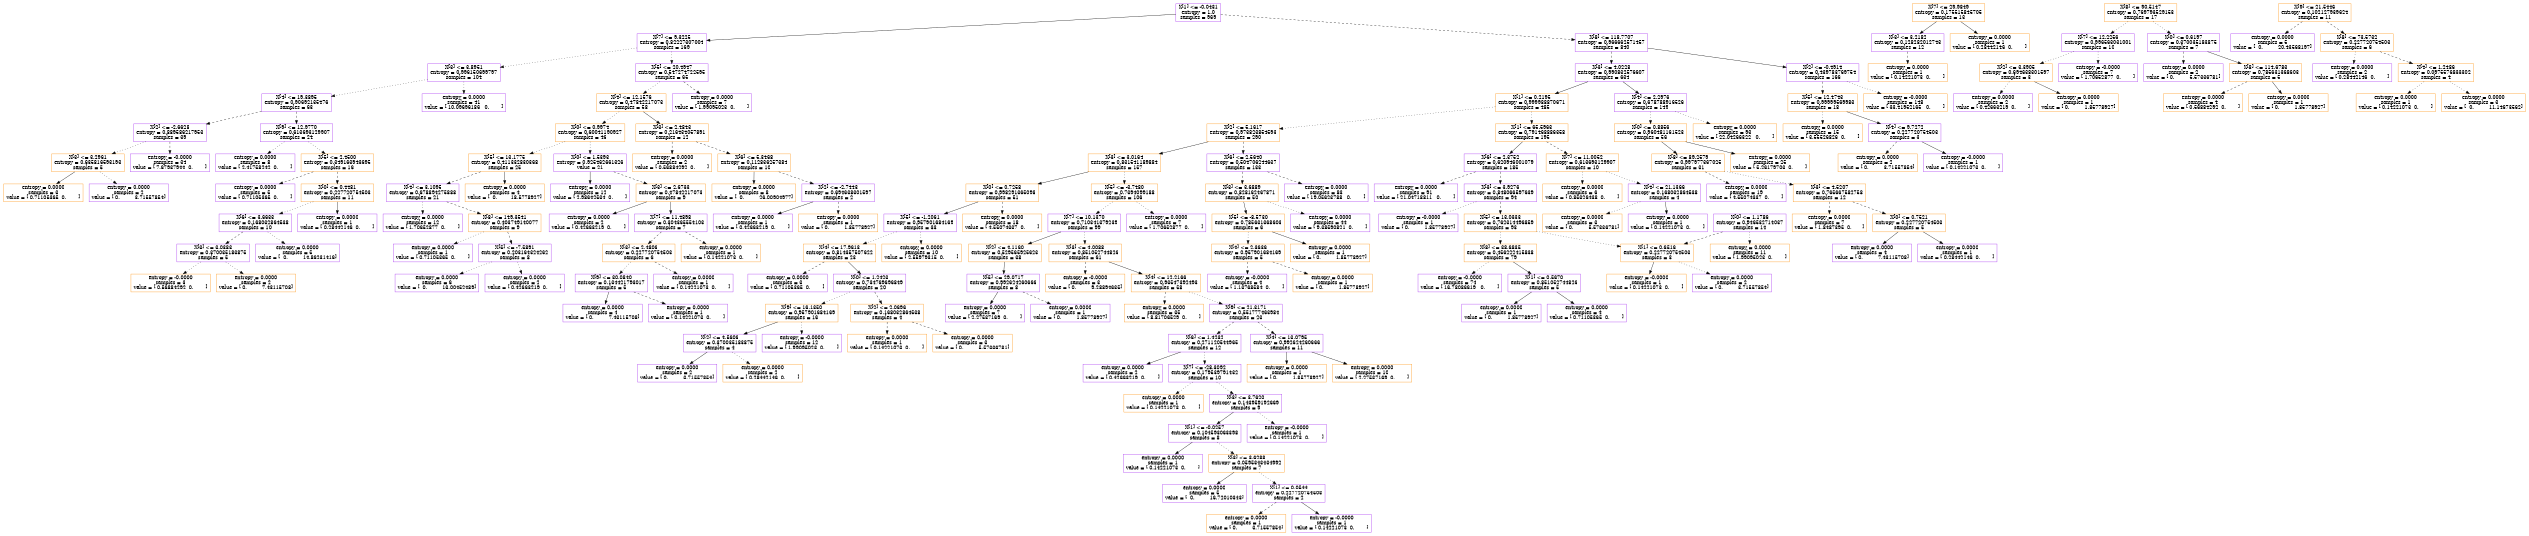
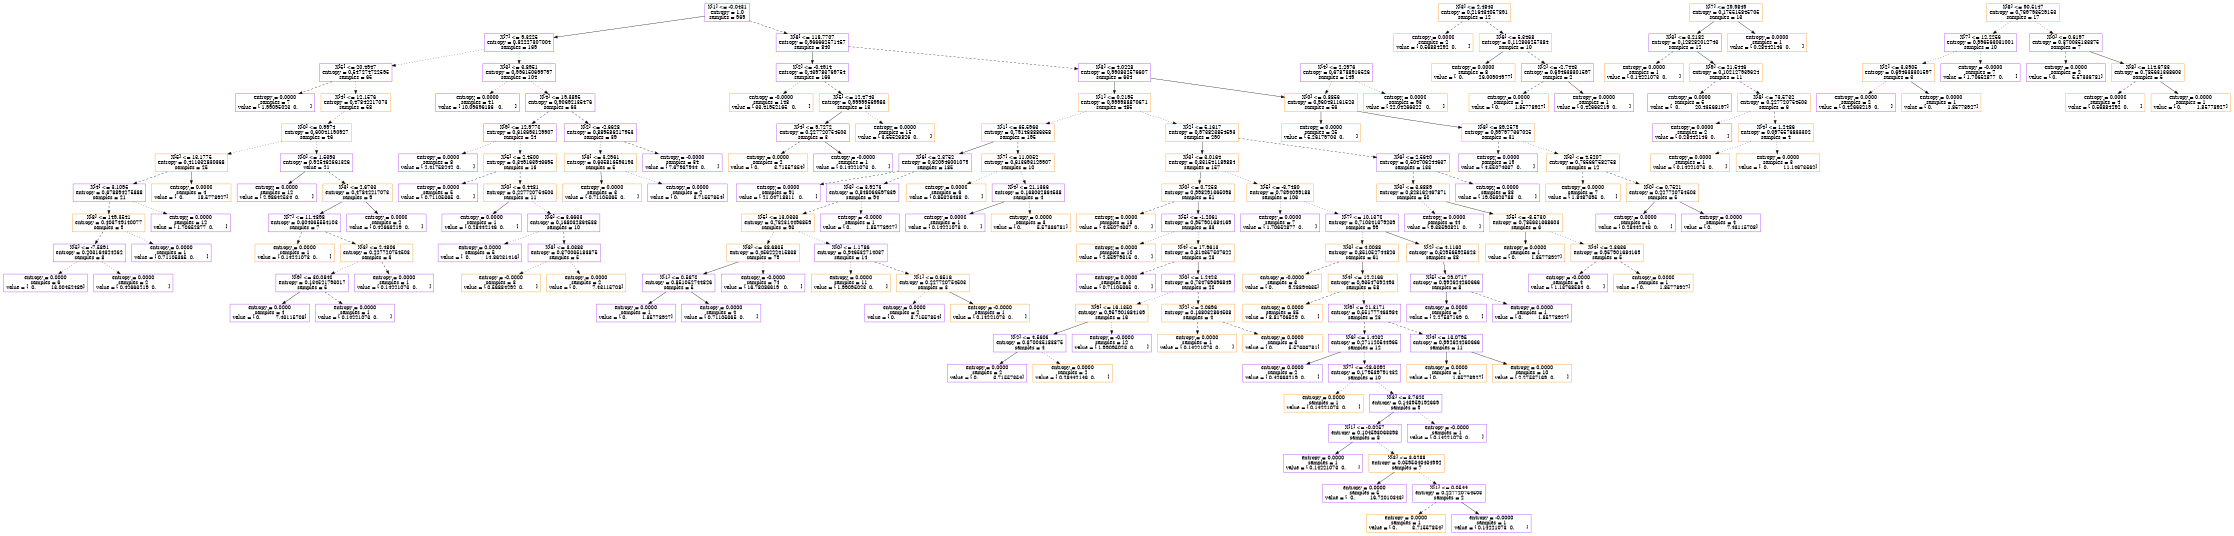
edge "X[3] <= 3.2182 entropy = 0.128282012743 samples = 12" -> "X[9] <= 21.5446 entropy = 0.102127939624 samples = 11": added
edge "X[3] <= 4.0228 entropy = 0.990832576607 samples = 634" -> "X[4] <= 2.2976 entropy = 0.678788916526 samples = 149": now "X[3] <= 4.0228 entropy = 0.990832576607 samples = 634" -> "X[0] <= 0.8856 entropy = 0.960481161523 samples = 56"
edge "X[4] <= 12.1576 entropy = 0.47842217073 samples = 58" -> "X[3] <= 2.4843 entropy = 0.216434057891 samples = 12": removed
edge "X[5] <= 13.0333 entropy = 0.762314496859 samples = 93" -> "X[1] <= 0.6516 entropy = 0.227720754503 samples = 3": now "X[5] <= 13.0333 entropy = 0.762314496859 samples = 93" -> "X[0] <= 1.1786 entropy = 0.946532714037 samples = 14"
node "X[9] <= 30.0840 entropy = 0.134421793017 samples = 5": label "X[9] <= 30.0840 entropy = 0.134421793017 samples = 5" -> "X[9] <= 30.0840 entropy = 0.134521793017 samples = 5"
